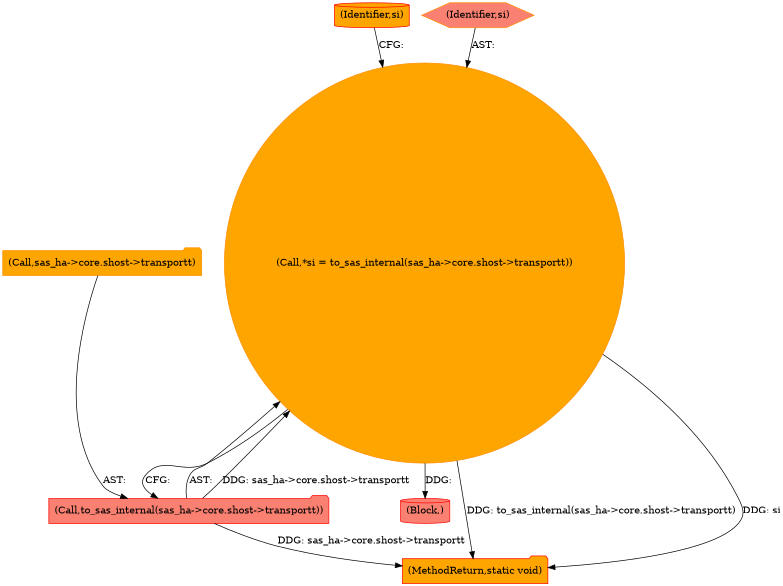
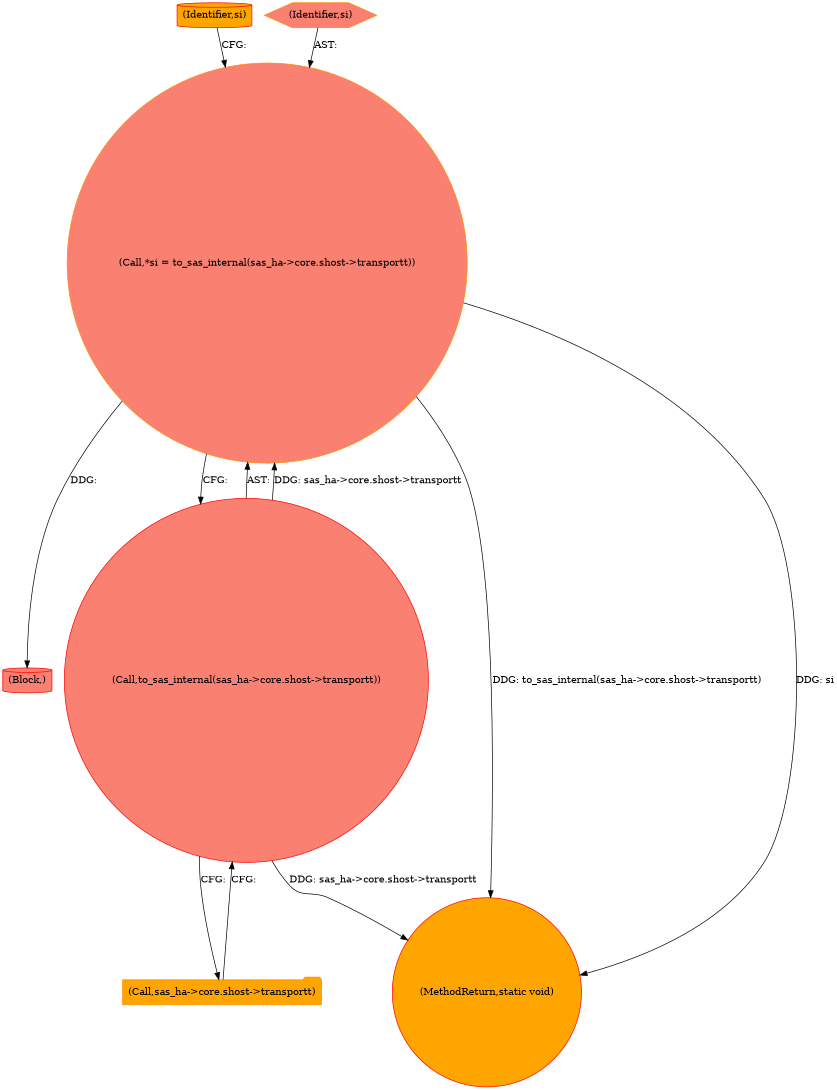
node "(Call,*si = to_sas_internal(sas_ha->core.shost->transportt))": fillcolor orange -> salmon
edge "(Call,sas_ha->core.shost->transportt)" -> "(Call,to_sas_internal(sas_ha->core.shost->transportt))": label "AST: " -> "CFG: "
node "(Call,to_sas_internal(sas_ha->core.shost->transportt))": shape folder -> circle
node "(MethodReturn,static void)": shape folder -> circle
edge "(Call,to_sas_internal(sas_ha->core.shost->transportt))" -> "(Call,sas_ha->core.shost->transportt)": added, label "CFG:"
